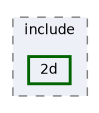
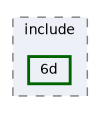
node "2d": label "2d" -> "6d"
